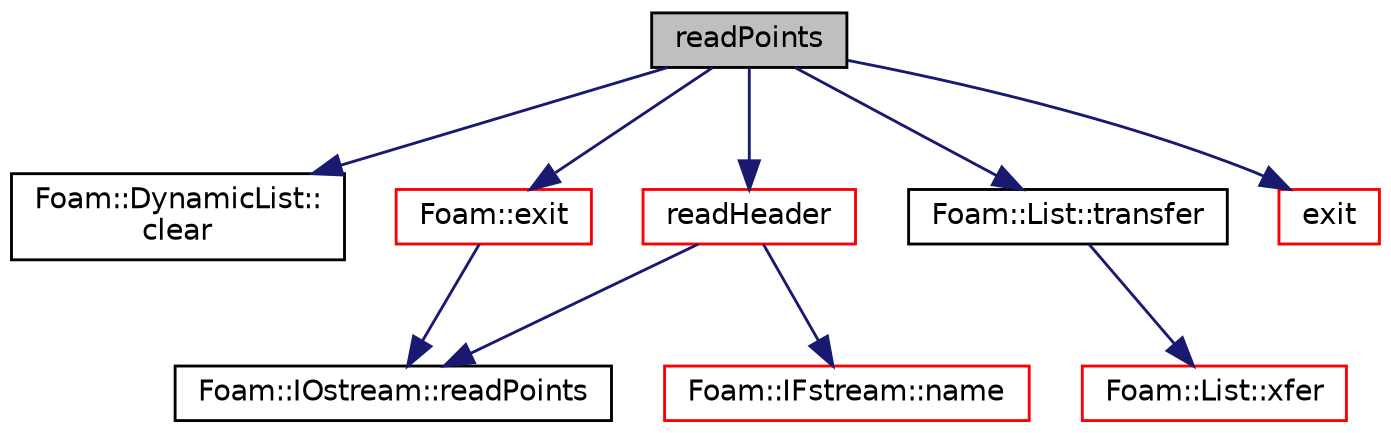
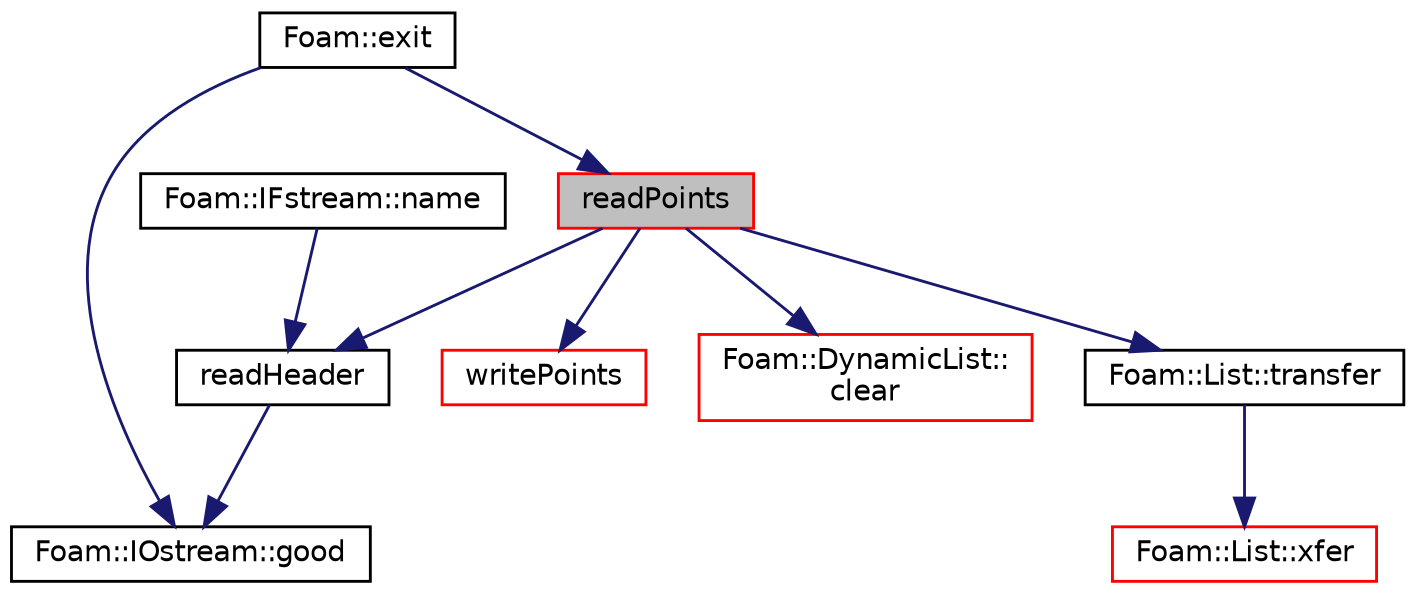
node "readPoints": color black -> red
edge "readPoints" -> "Foam::exit": reversed
node "Foam::DynamicList:: clear": color black -> red
node "Foam::exit": color red -> black
node "readHeader": color red -> black
node "exit": label "exit" -> "writePoints"
edge "readHeader" -> "Foam::IFstream::name": reversed
node "Foam::IOstream::readPoints": label "Foam::IOstream::readPoints" -> "Foam::IOstream::good"
node "Foam::IFstream::name": color red -> black
